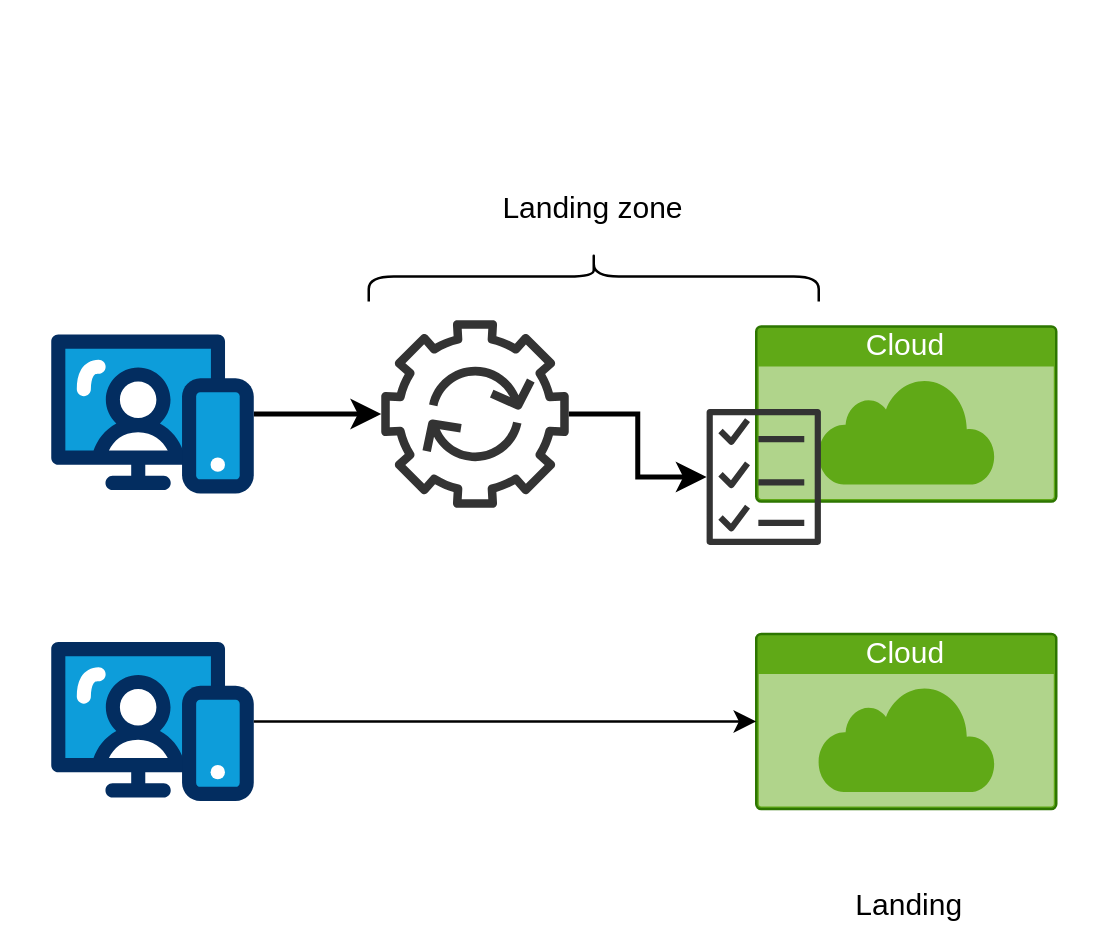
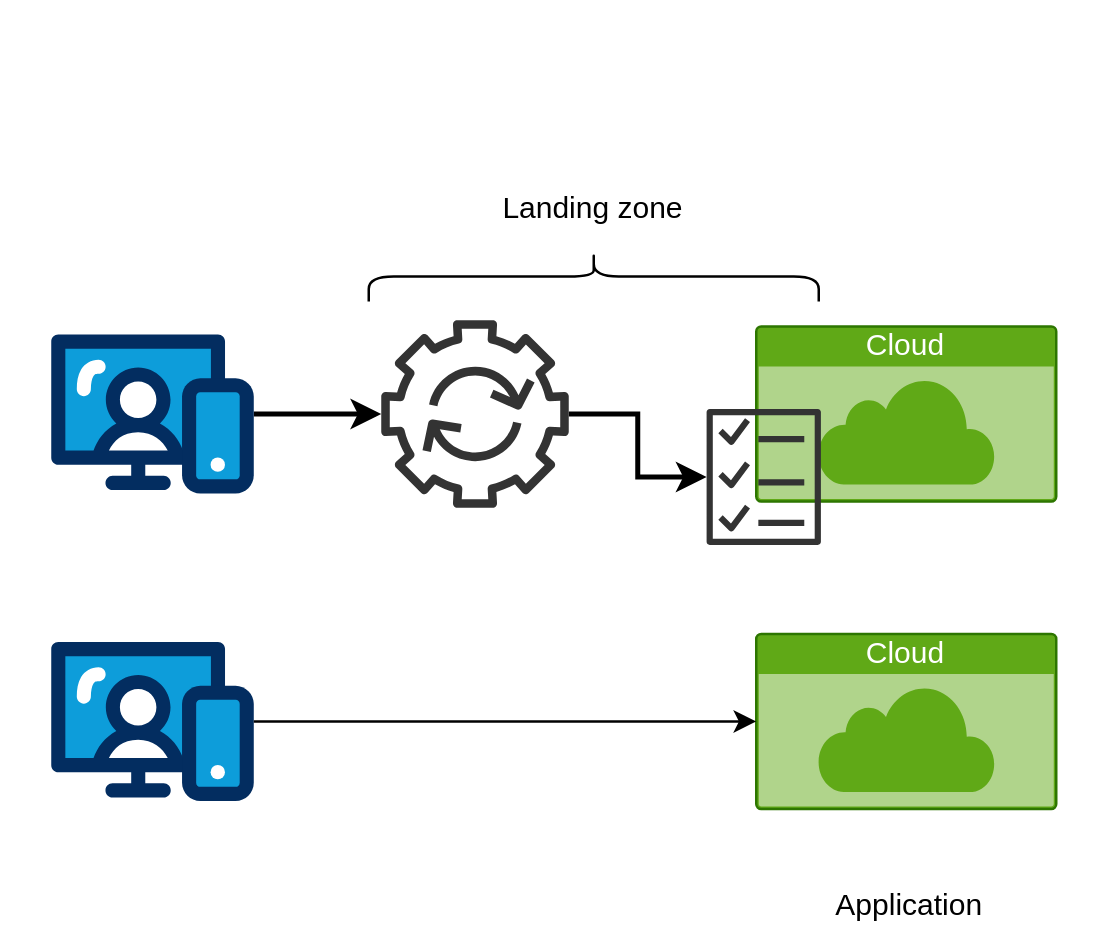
node "Landing": label "Landing" -> "Application"
